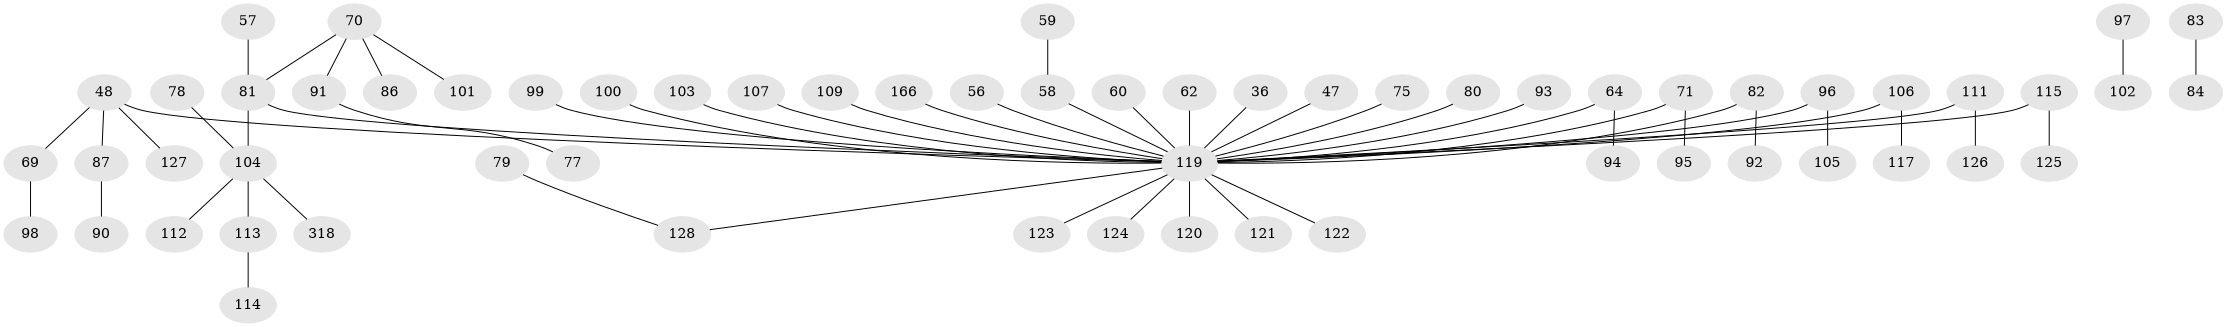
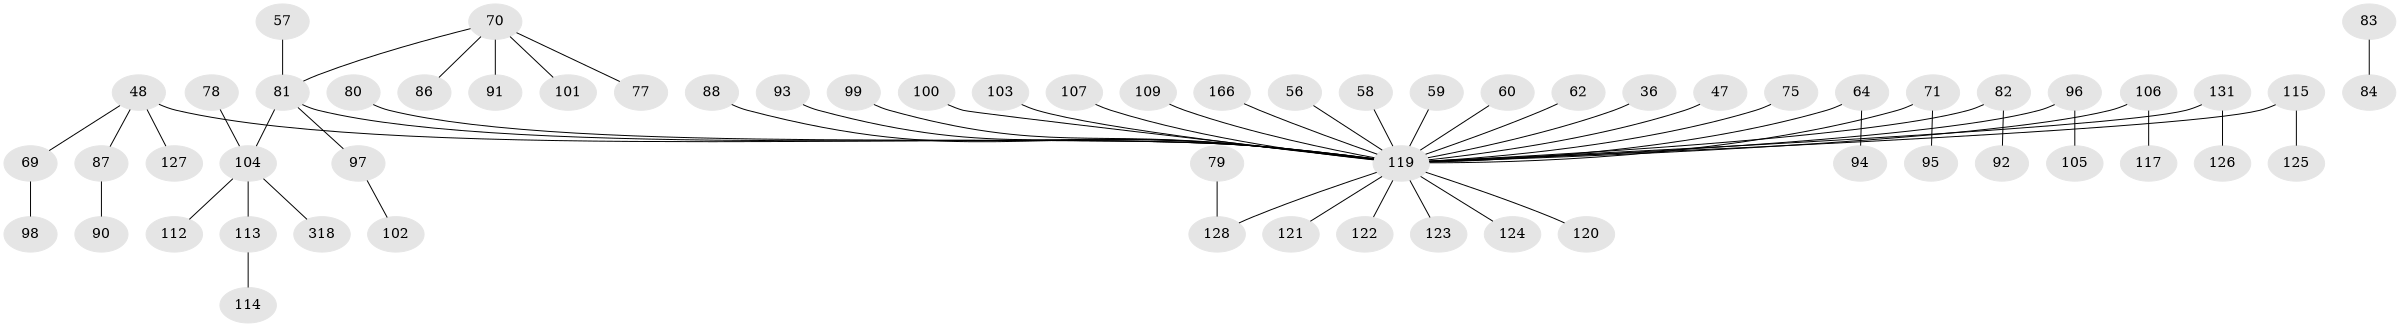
edge "59" -- "58": now "59" -- "119"
node "88": added
node "111": label "111" -> "131"
edge "81" -- "97": added
edge "91" -- "77": now "70" -- "77"
